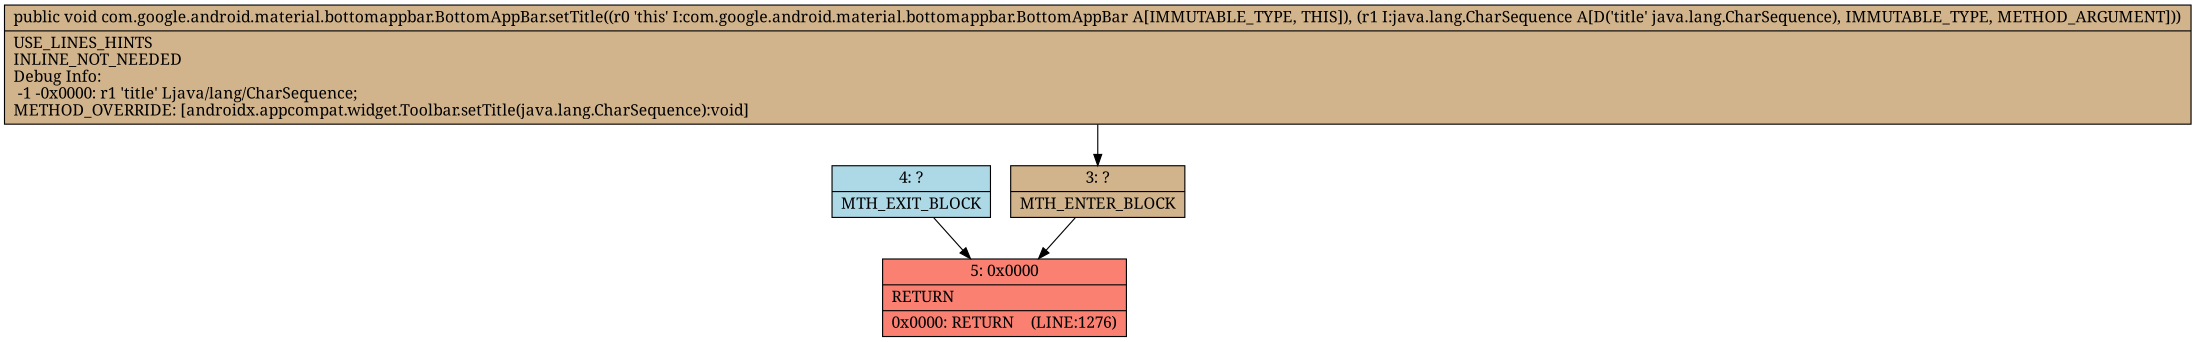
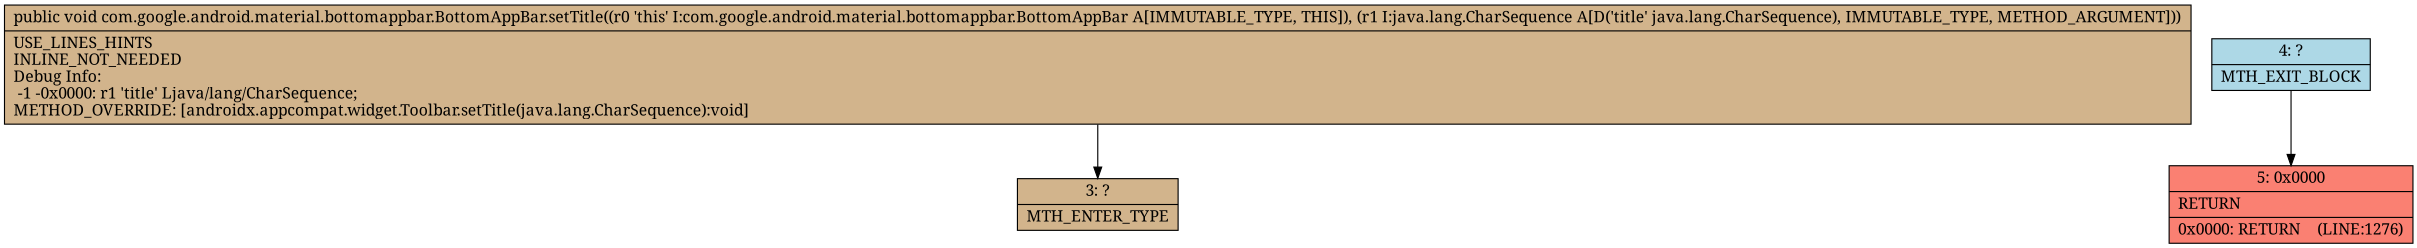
node "3: ?": text "MTH_ENTER_BLOCK" -> "MTH_ENTER_TYPE"
edge "3: ?" -> "5: 0x0000": removed
